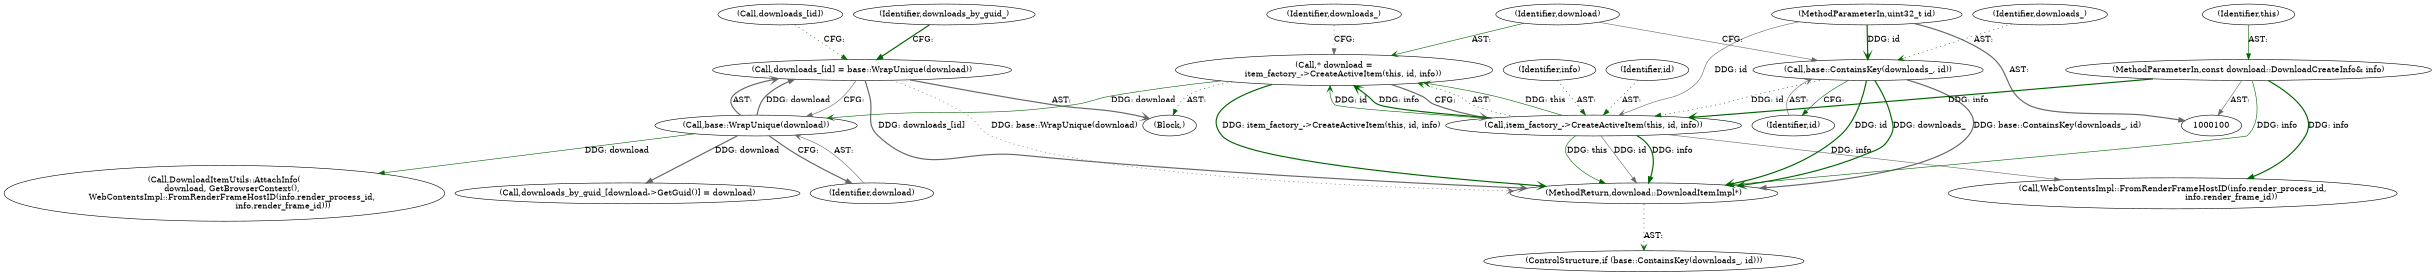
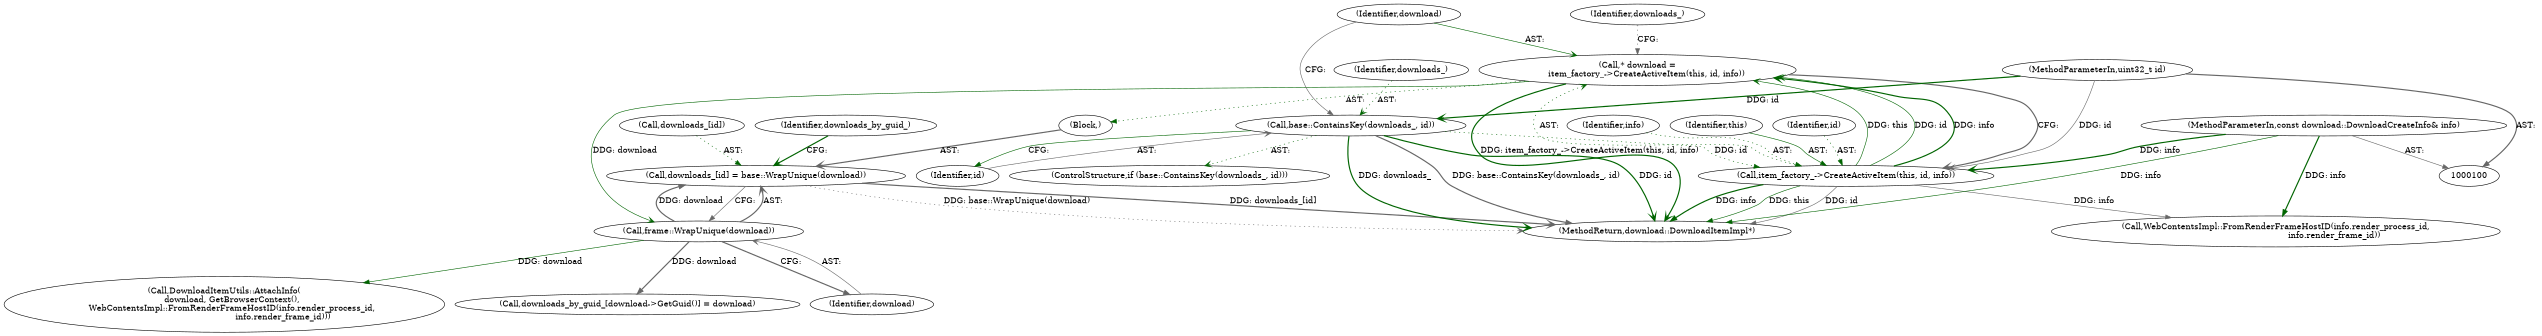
edge "(Identifier,this)" -> "(MethodParameterIn,const download::DownloadCreateInfo& info)": now "(Identifier,this)" -> "(Call,item_factory_->CreateActiveItem(this, id, info))"
edge "(Call,downloads_[id])" -> "(Call,downloads_[id] = base::WrapUnique(download))": label "CFG: " -> "AST: "
edge "(Identifier,downloads_by_guid_)" -> "(Call,downloads_[id] = base::WrapUnique(download))": arrowhead normal -> vee
edge "(Call,downloads_[id] = base::WrapUnique(download))" -> "(Block,)": reversed
node "(Call,base::WrapUnique(download))": label "(Call,base::WrapUnique(download))" -> "(Call,frame::WrapUnique(download))"
edge "(MethodReturn,download::DownloadItemImpl*)" -> "(ControlStructure,if (base::ContainsKey(downloads_, id)))": now "(Call,base::ContainsKey(downloads_, id))" -> "(ControlStructure,if (base::ContainsKey(downloads_, id)))"
